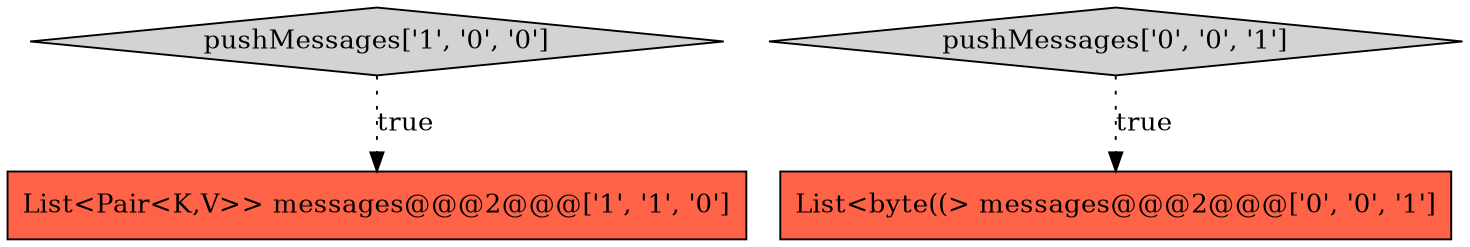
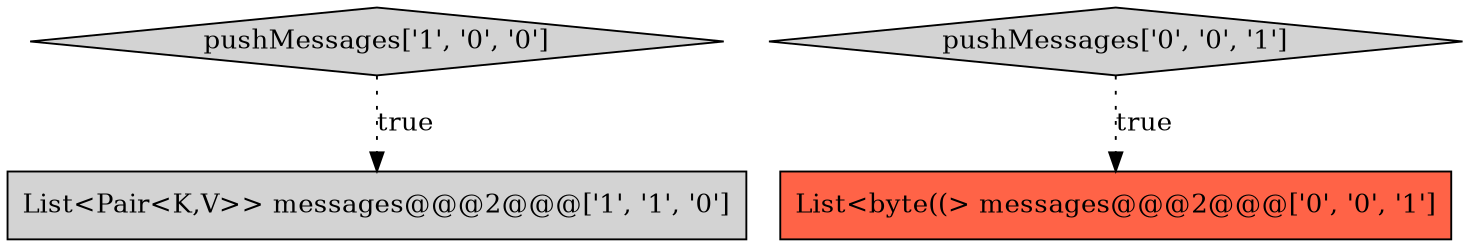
node "List<Pair<K,V>> messages@@@2@@@['1', '1', '0']": fillcolor tomato -> lightgray
